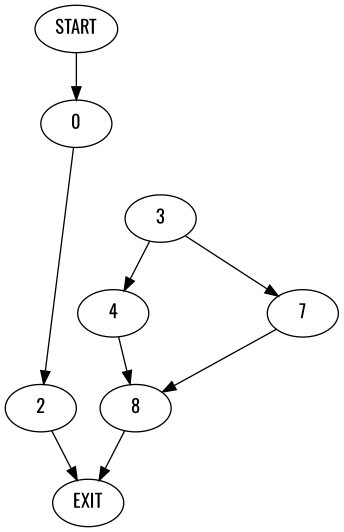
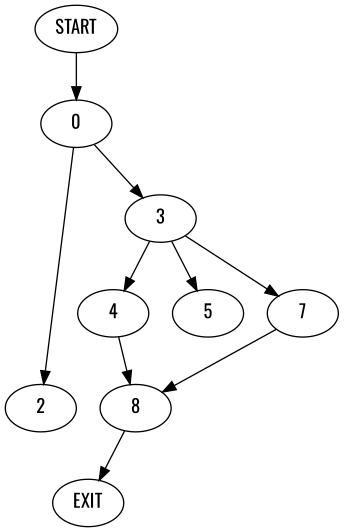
edge "0" -> "3": added
node "5": added
edge "2" -> "EXIT": removed
